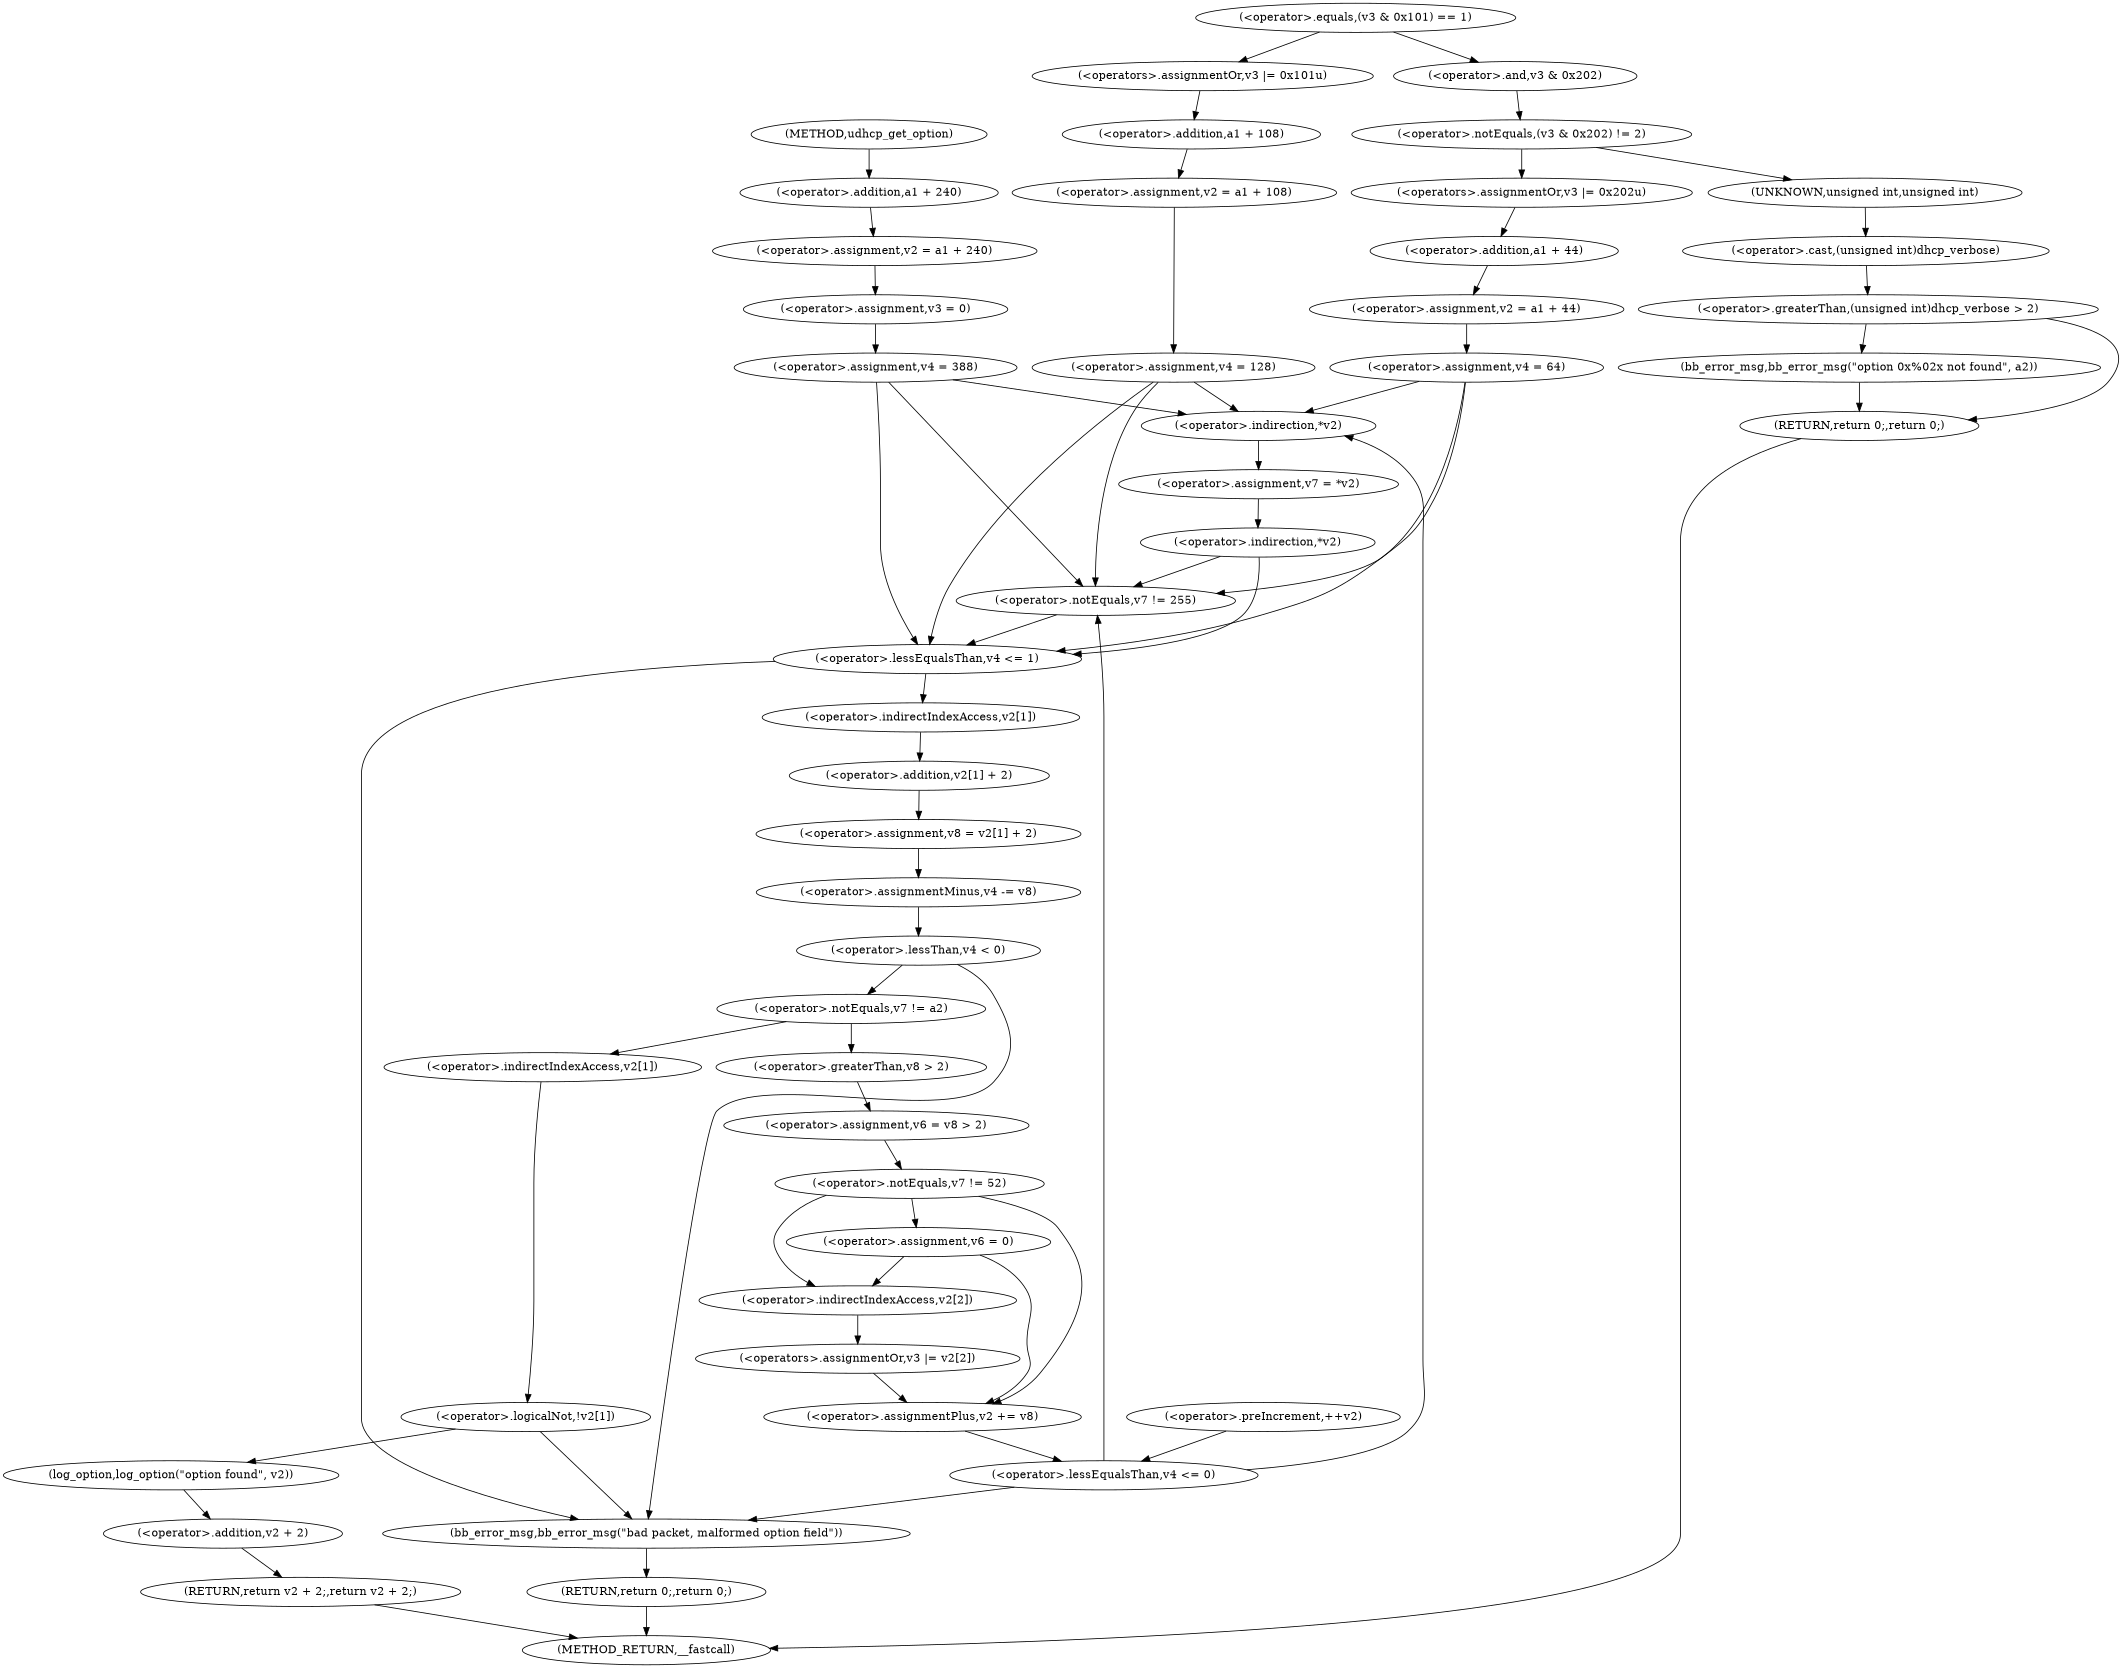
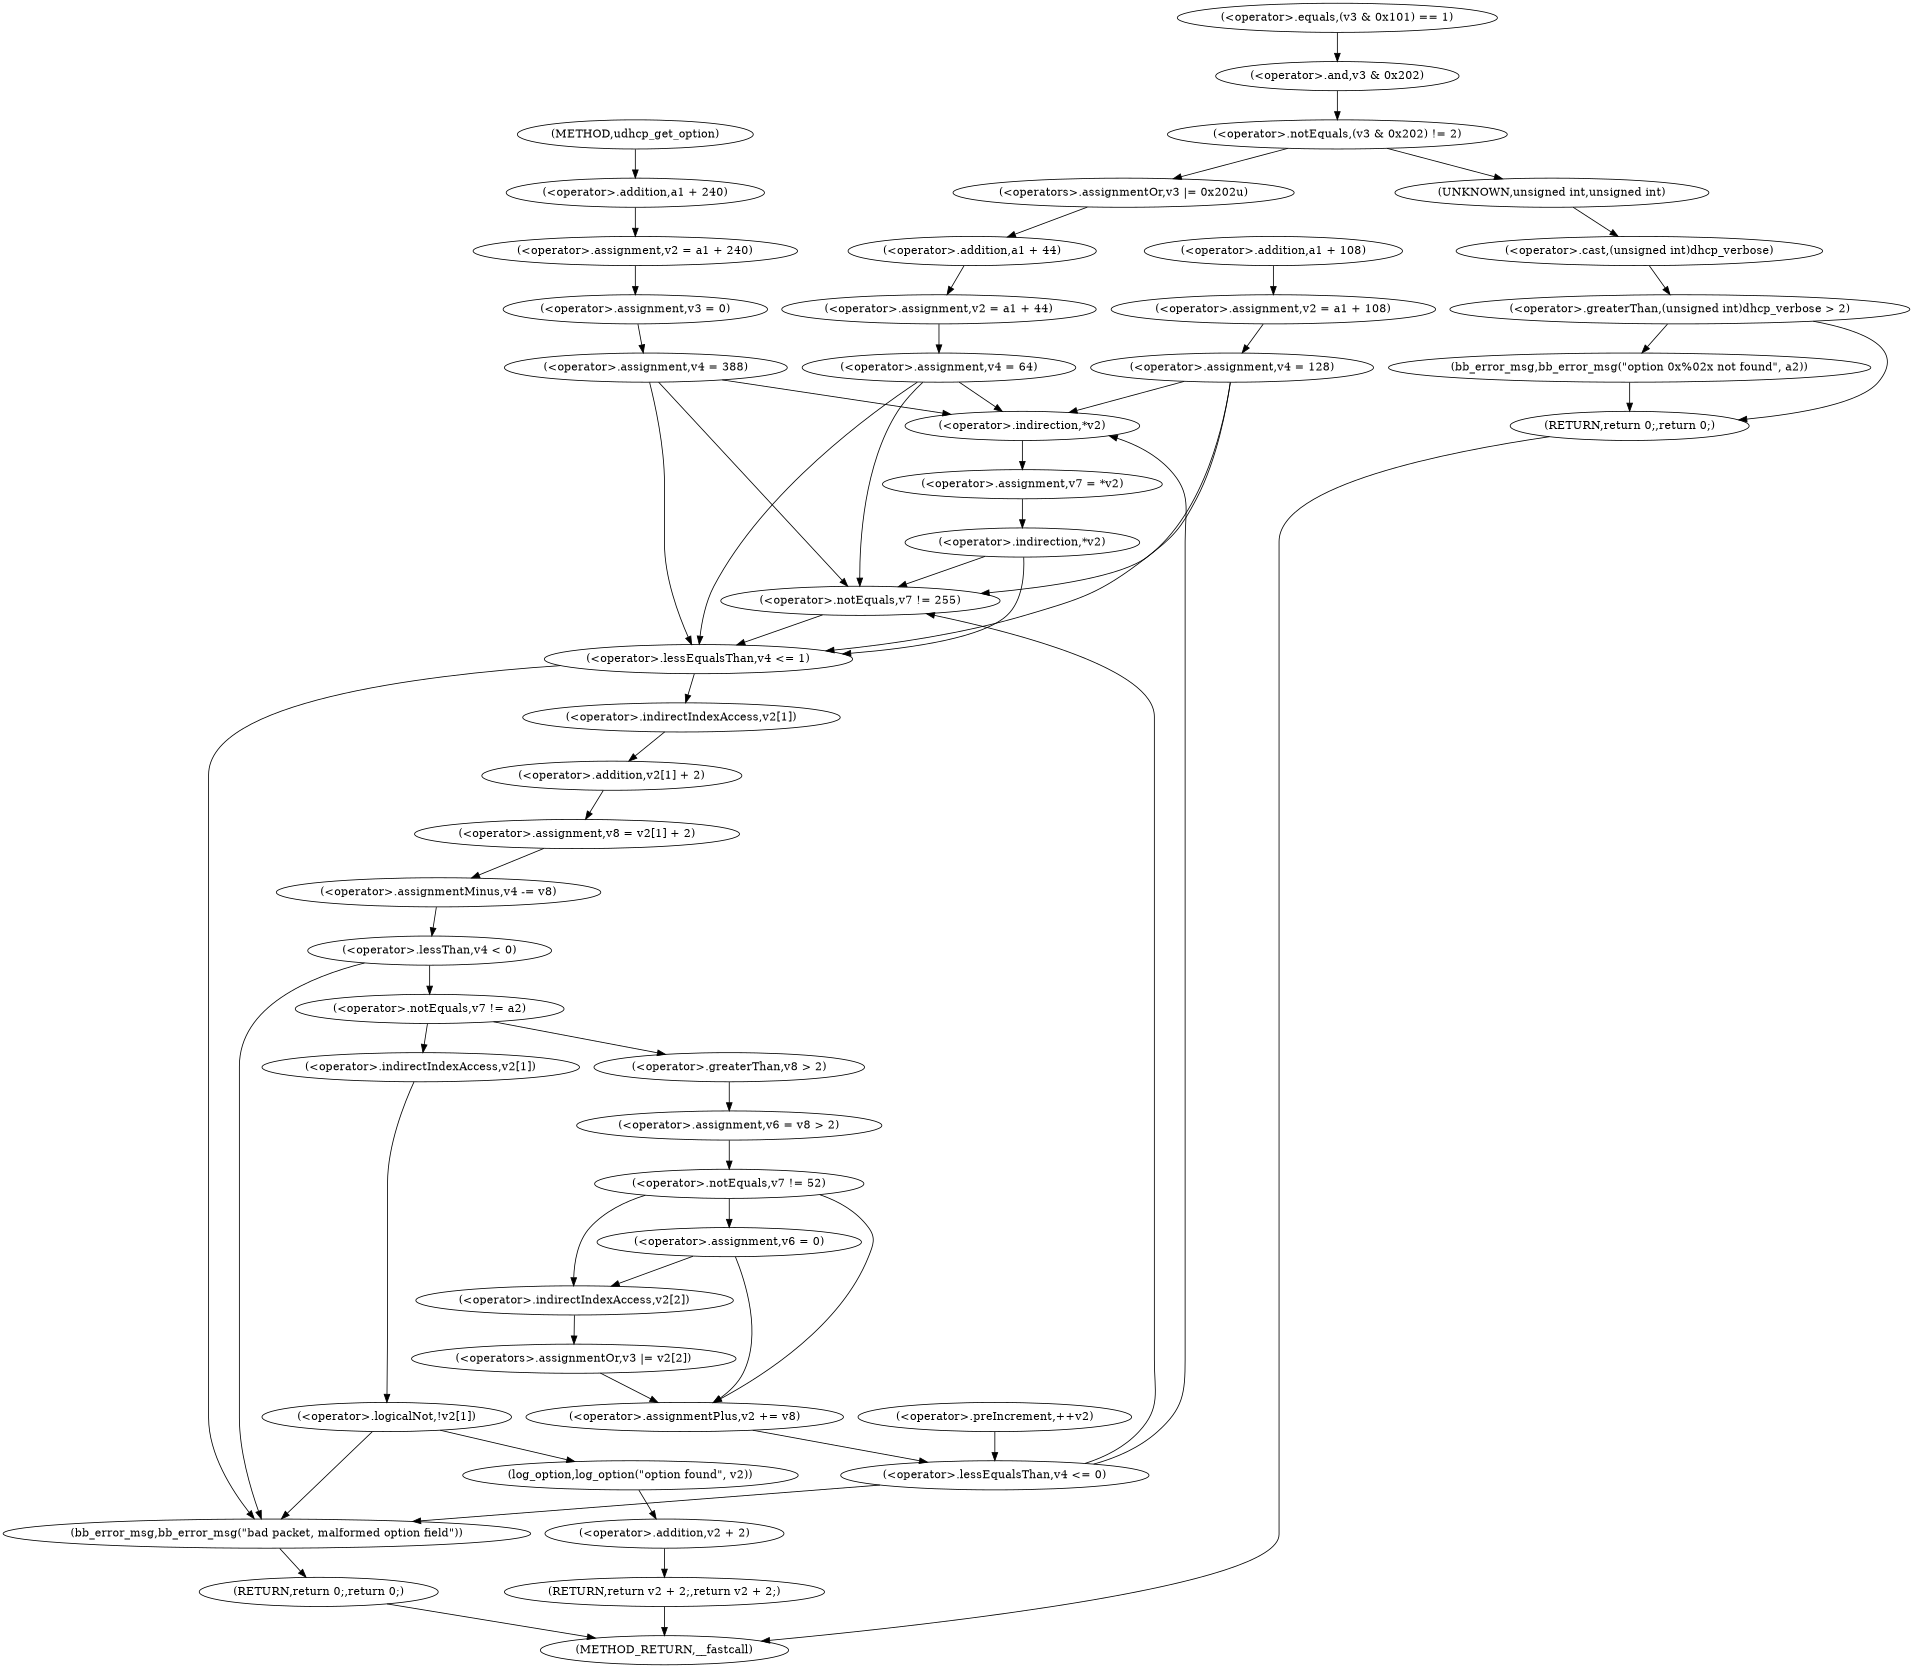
node "(<operators>.assignmentOr,v3 |= 0x101u)": removed
